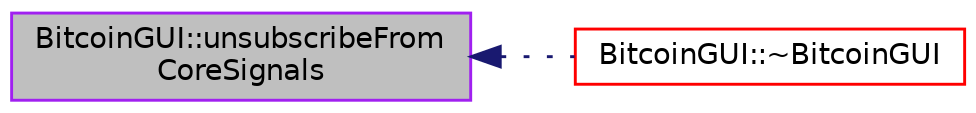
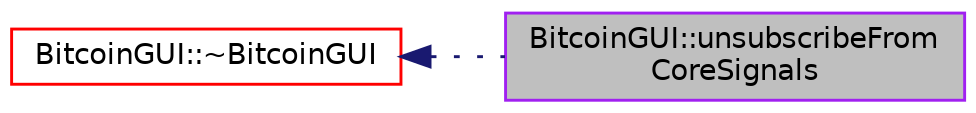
edge "BitcoinGUI::~BitcoinGUI" -> "BitcoinGUI::unsubscribeFrom CoreSignals": reversed
